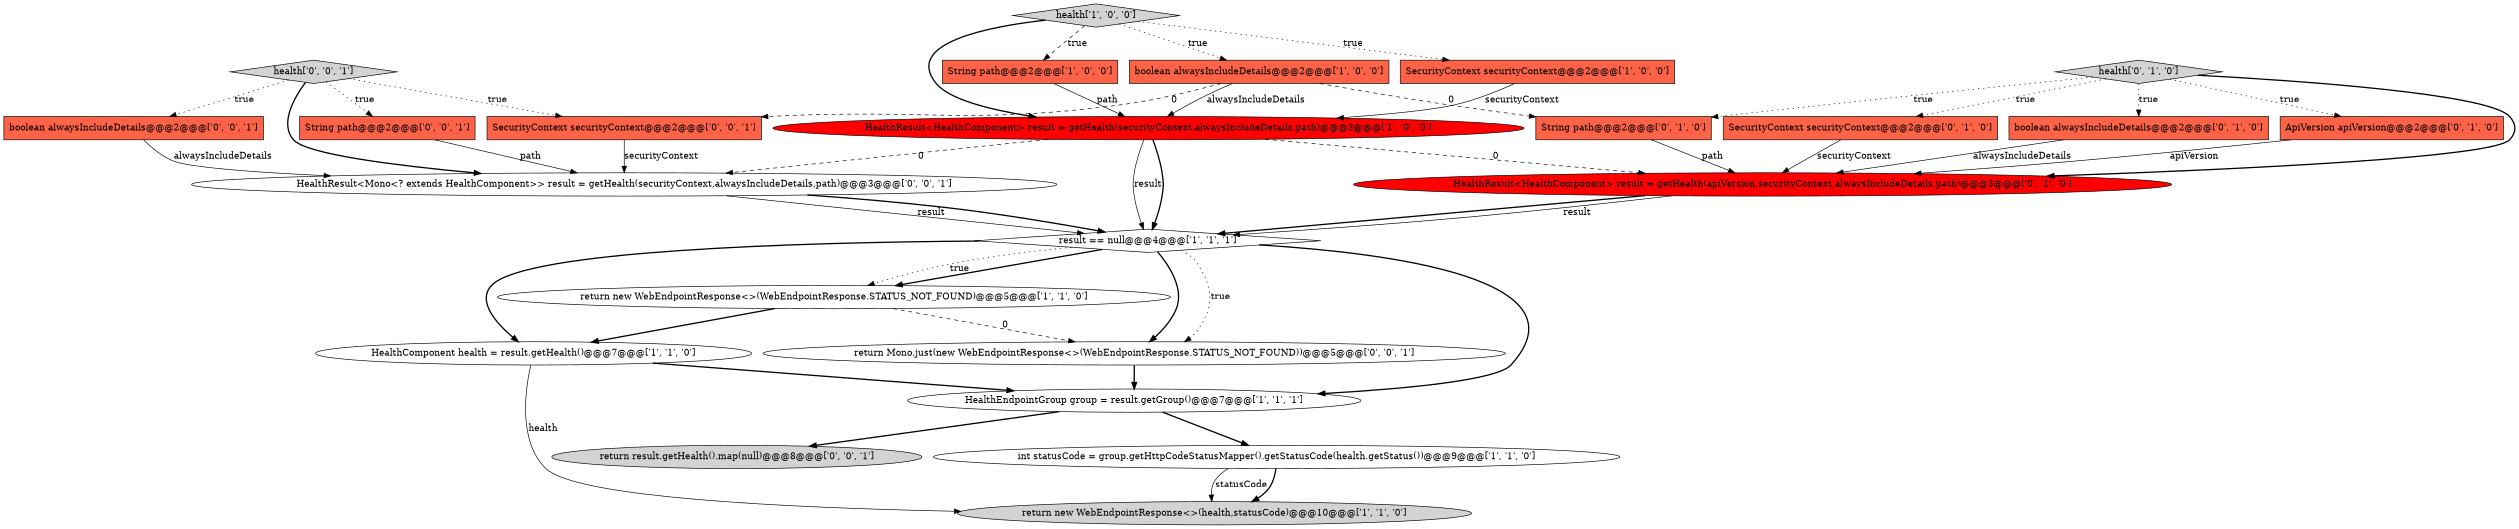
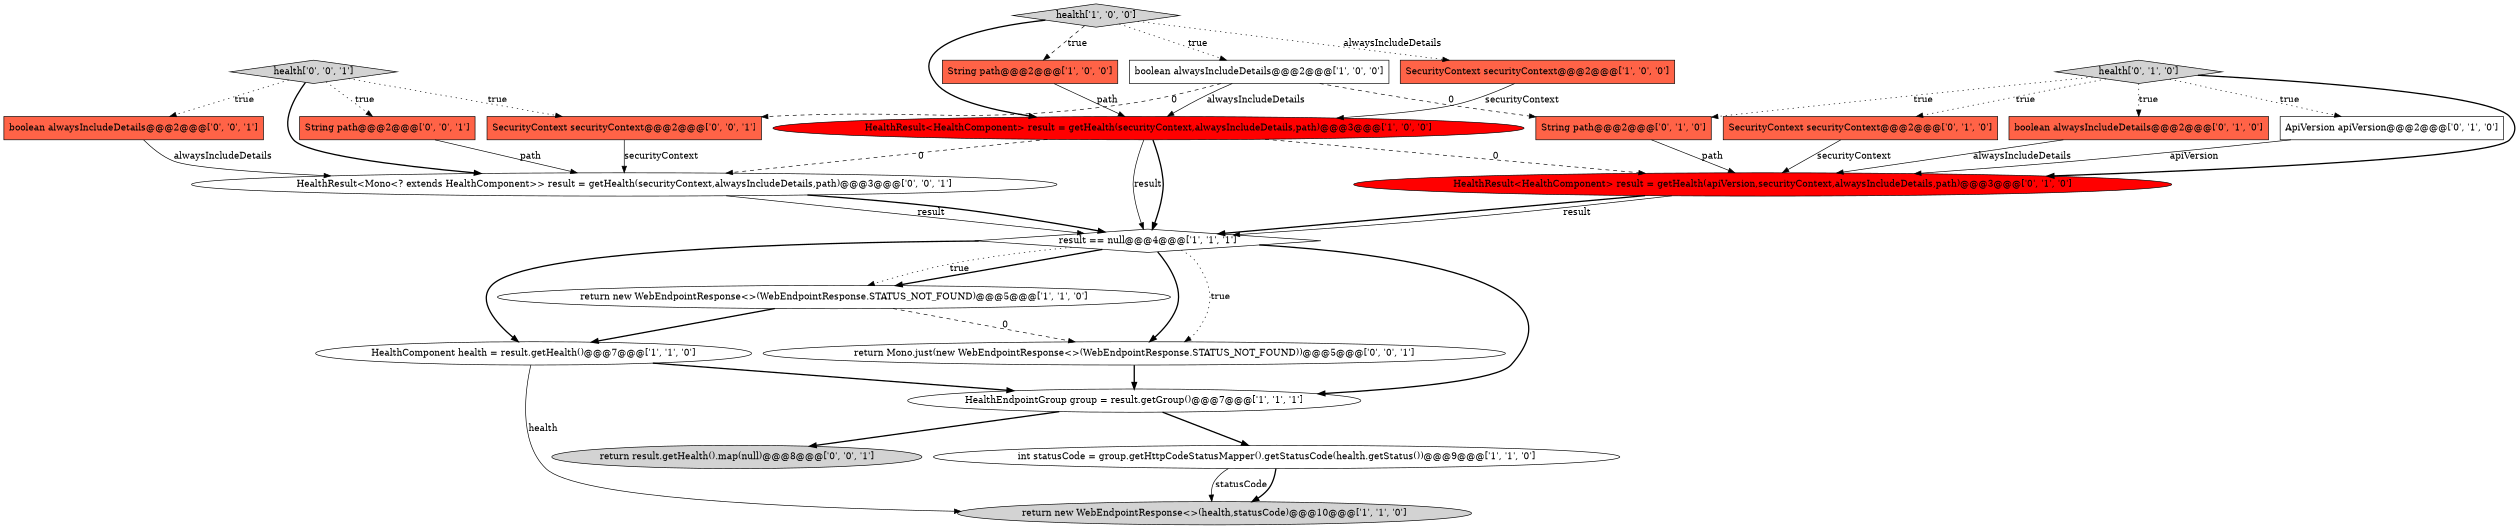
edge "health['1', '0', '0']" -> "SecurityContext securityContext@@@2@@@['1', '0', '0']": label "true" -> "alwaysIncludeDetails"
node "boolean alwaysIncludeDetails@@@2@@@['1', '0', '0']": fillcolor tomato -> white
node "ApiVersion apiVersion@@@2@@@['0', '1', '0']": fillcolor tomato -> white
